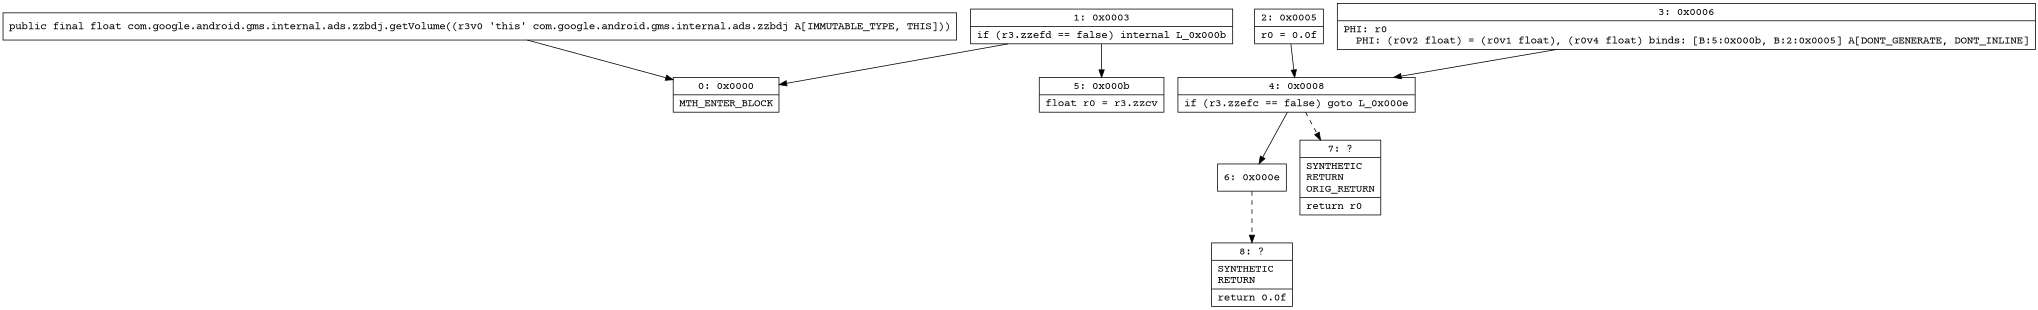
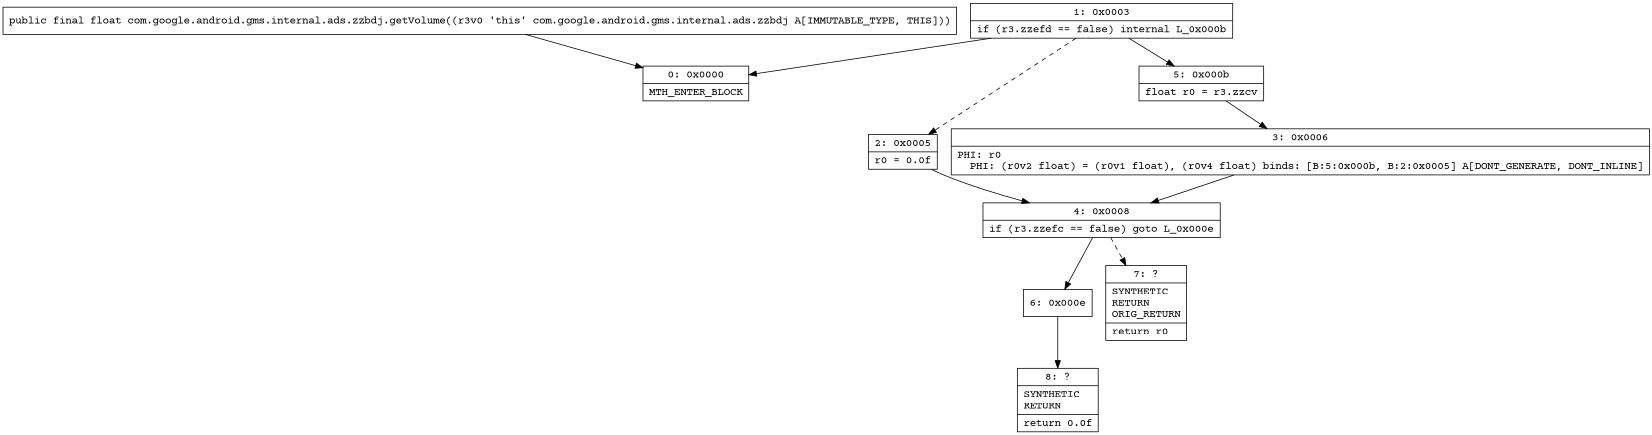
edge "1: 0x0003" -> "2: 0x0005": added
edge "5: 0x000b" -> "3: 0x0006": added
edge "6: 0x000e" -> "8: ?": style dashed -> solid
